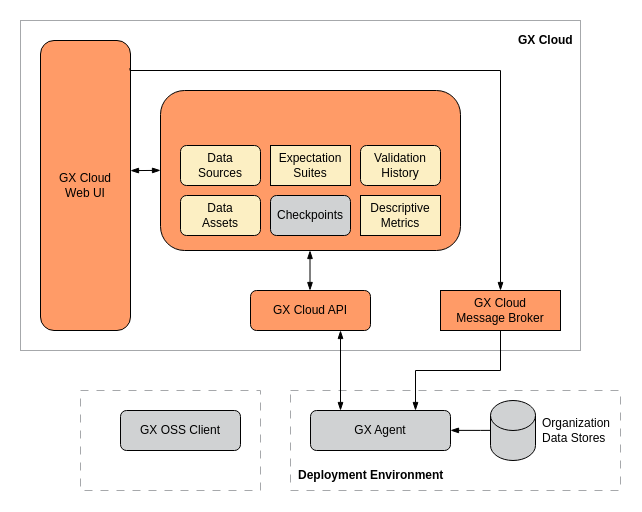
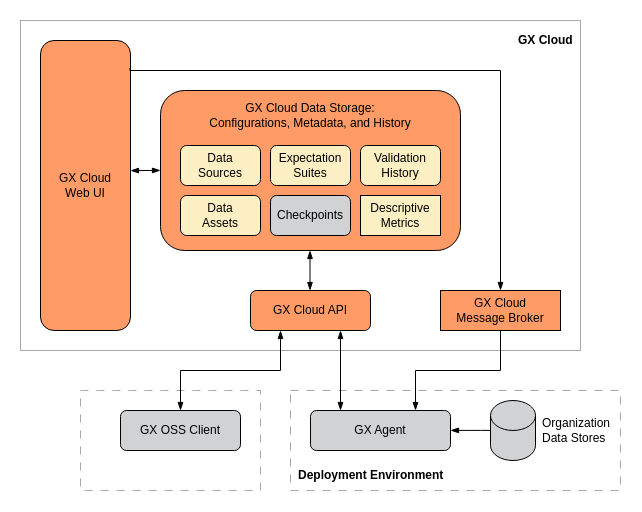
node "GX Cloud Data Storage: Configurations, Metadata, and History": added
node "Expectation Suites": shape rectangle -> rounded rectangle
edge "GX Cloud API" -- "GX OSS Client": added
